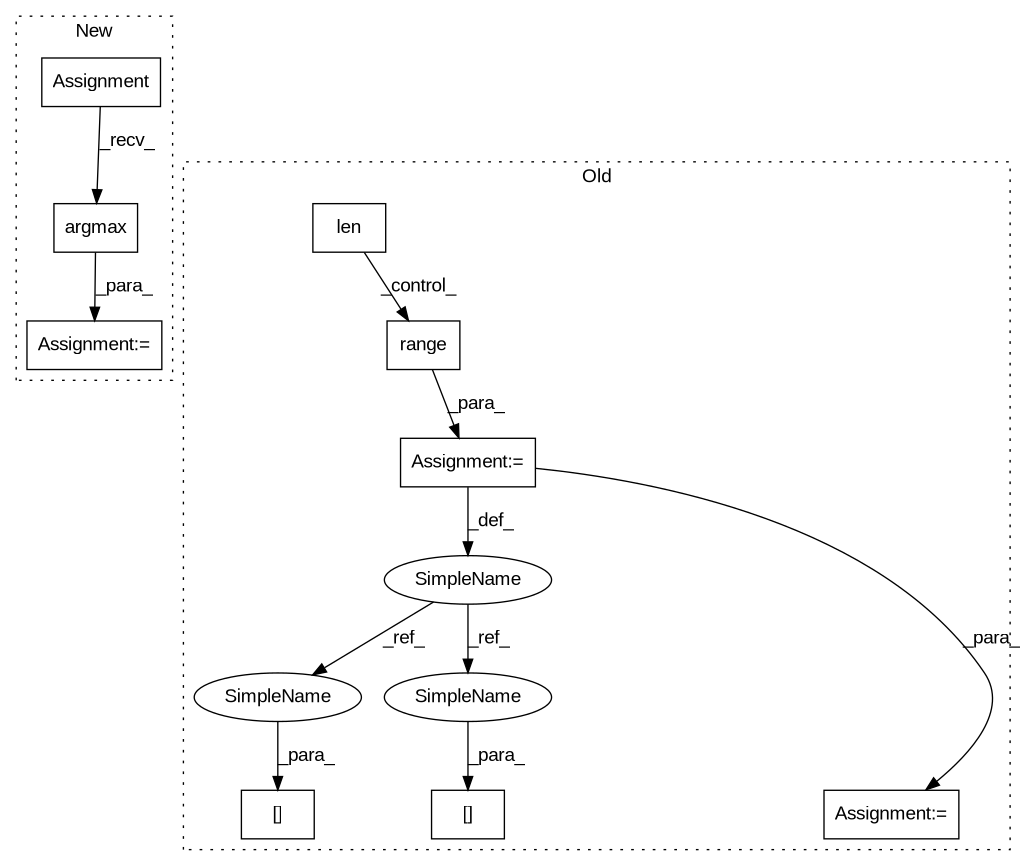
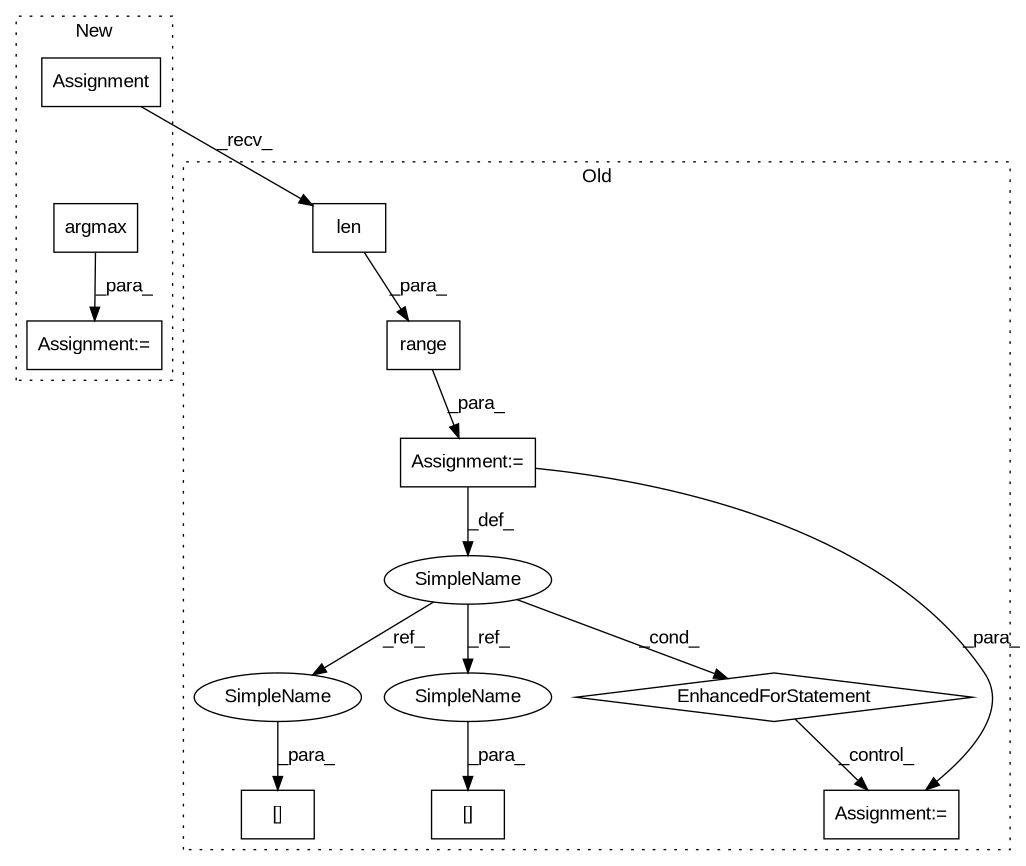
edge "Assignment" -> "argmax": now "Assignment" -> "len"
edge "len" -> "range": label "_control_" -> "_para_"
node "EnhancedForStatement": added
